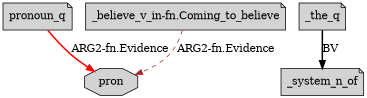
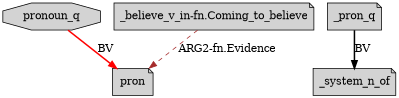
node "pronoun_q": shape note -> octagon
node "_the_q": label "_the_q" -> "_pron_q"
edge "pronoun_q" -> "pron": label "ARG2-fn.Evidence" -> "BV"
node "pron": shape octagon -> note
